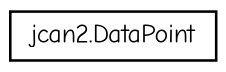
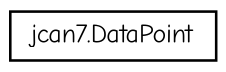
node "jcan2.DataPoint": label "jcan2.DataPoint" -> "jcan7.DataPoint"
